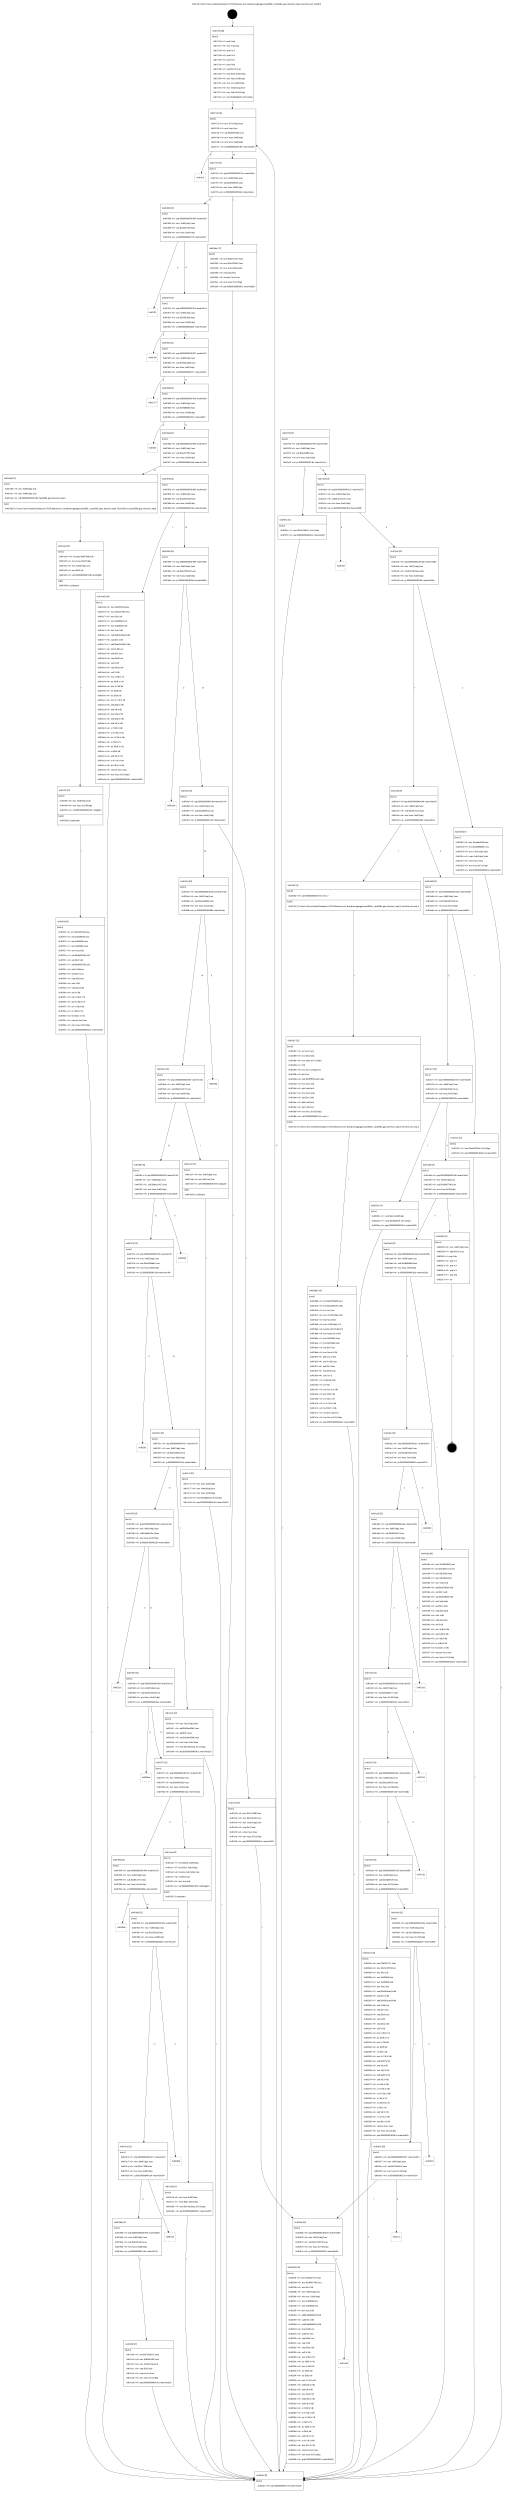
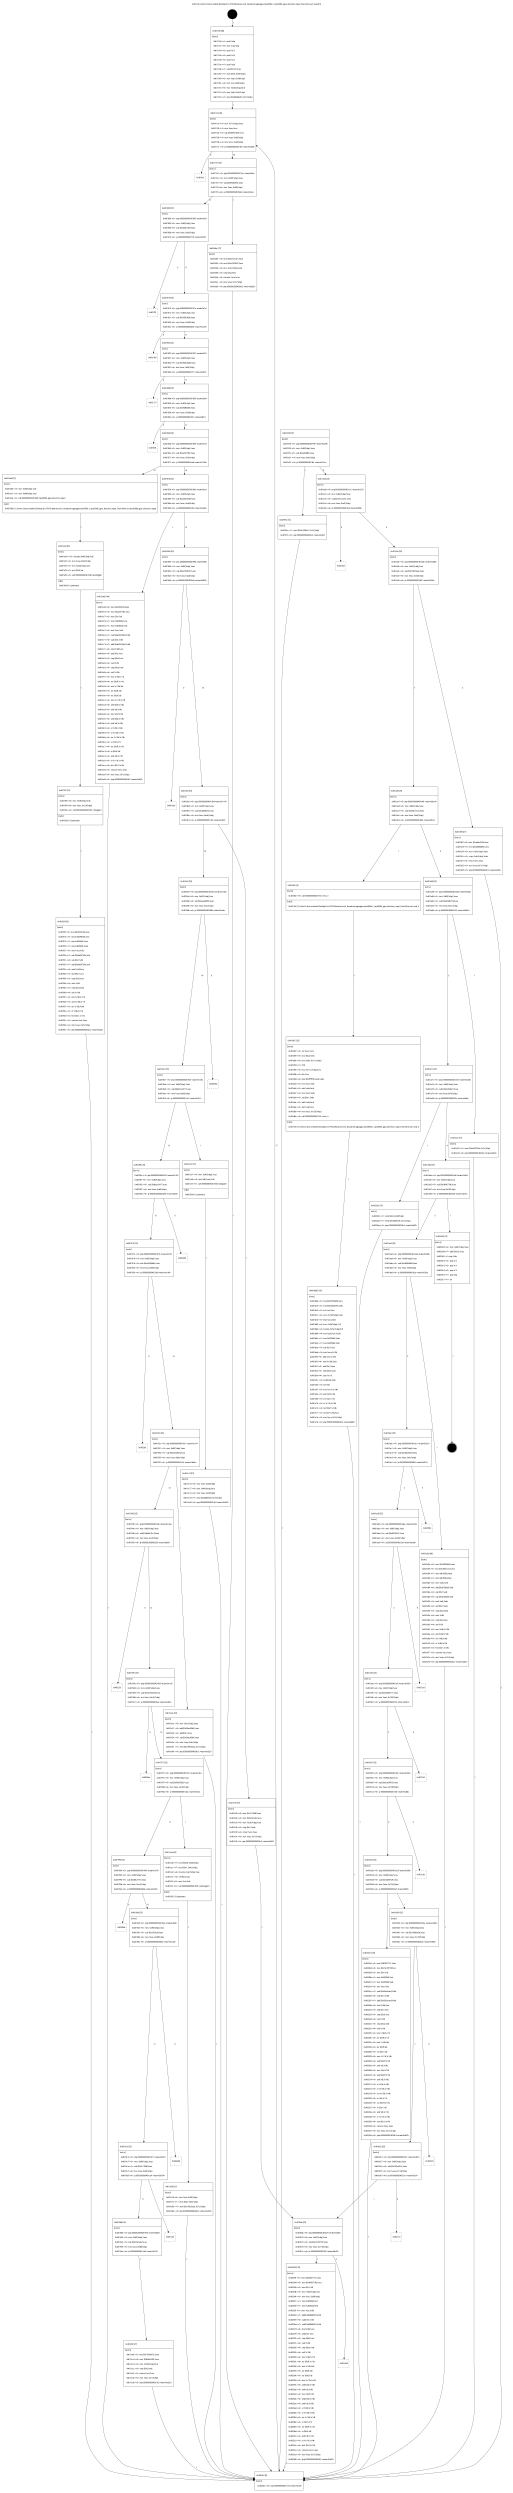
edge "0x401864 [25]" -> "0x40187d [25]": added, label "16"
